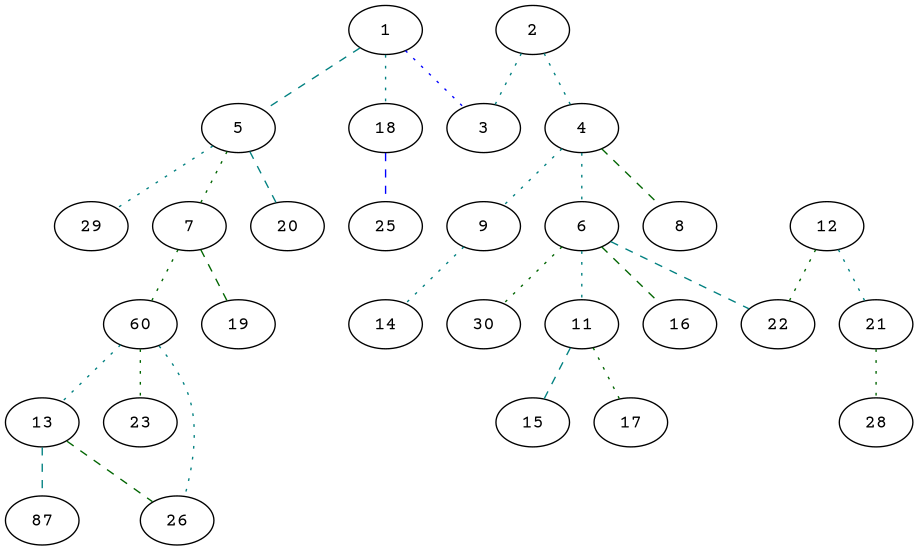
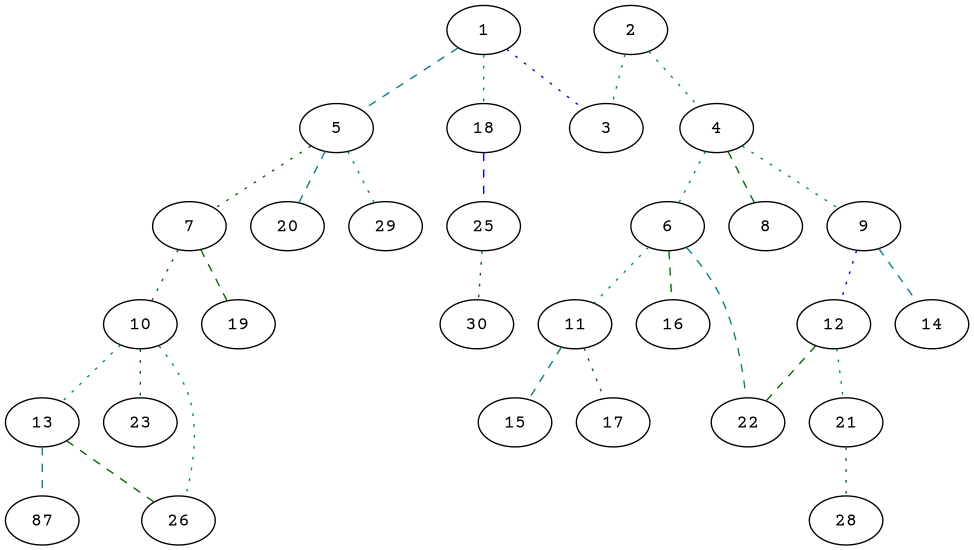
edge "9" -- "14": style dotted -> dashed
edge "6" -- "30": now "25" -- "30"
edge "12" -- "22": style dotted -> dashed
edge "9" -- "12": added
node "60": label "60" -> "10"
